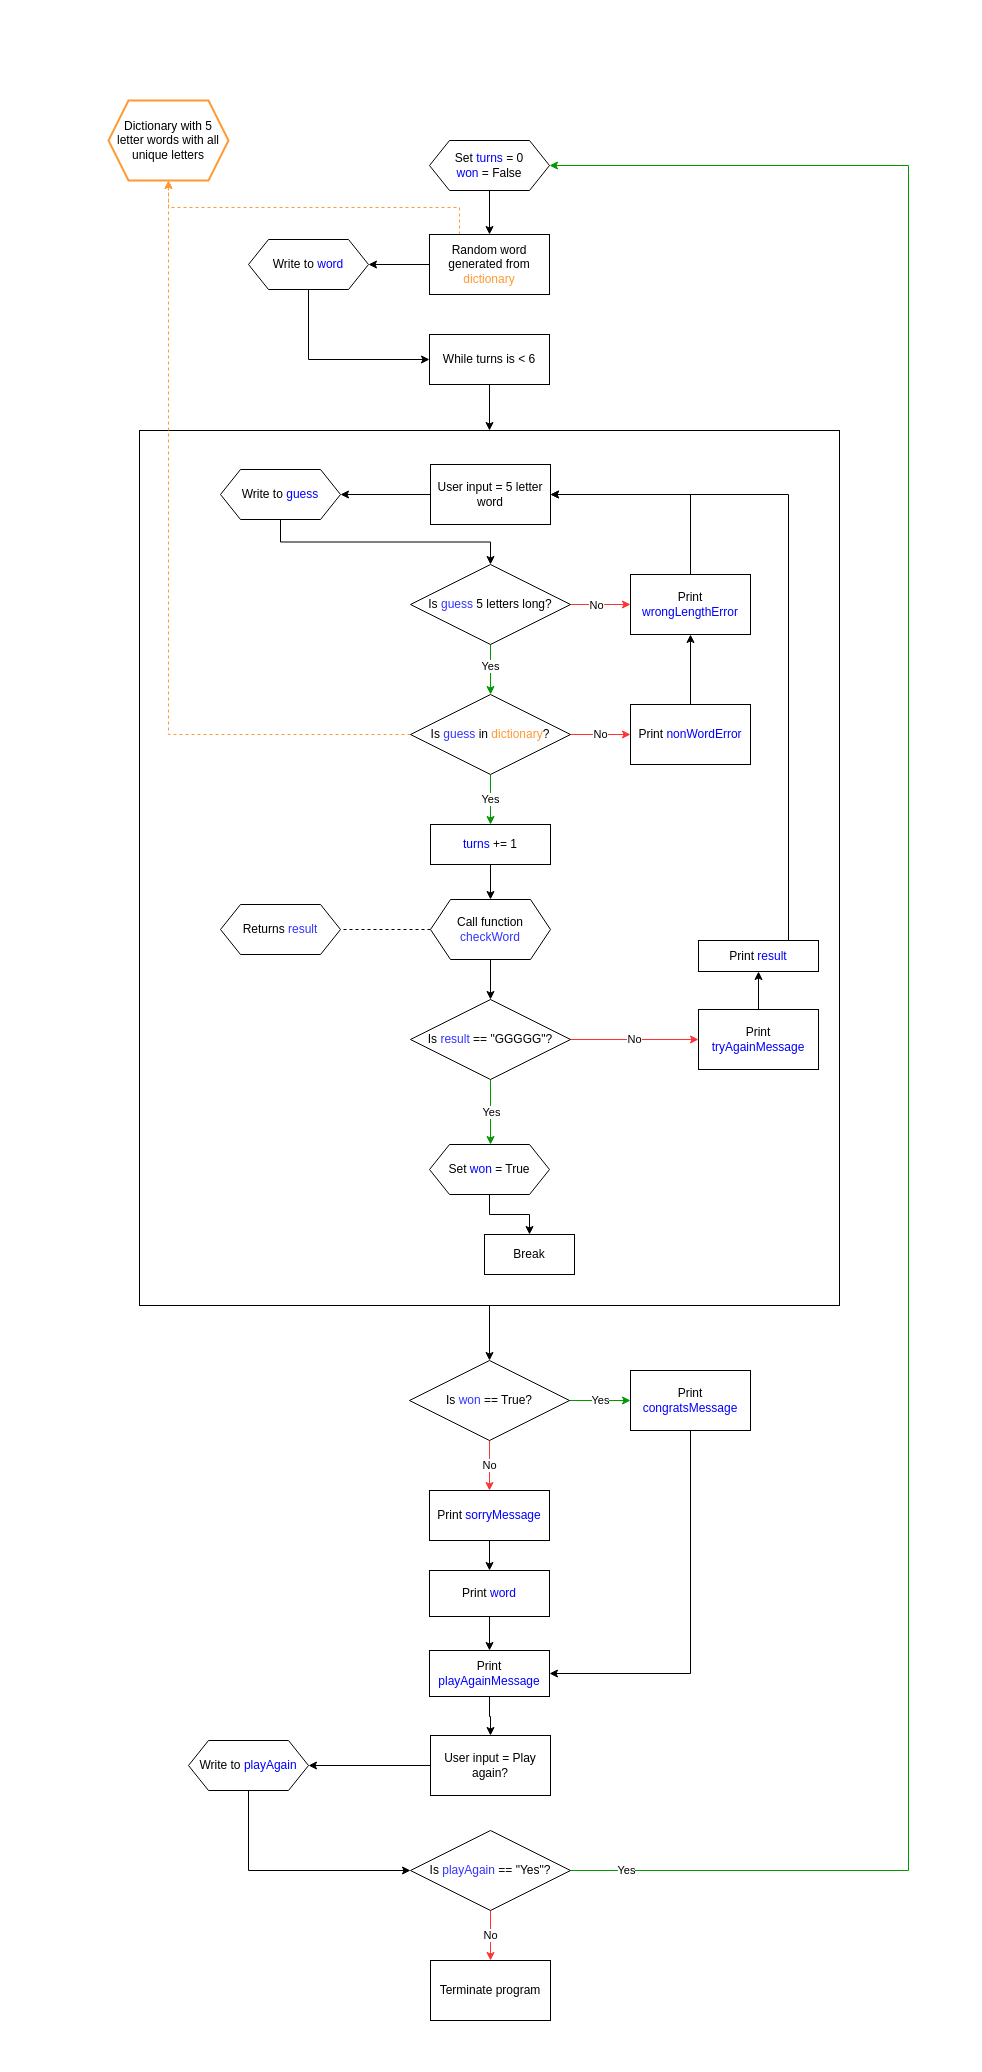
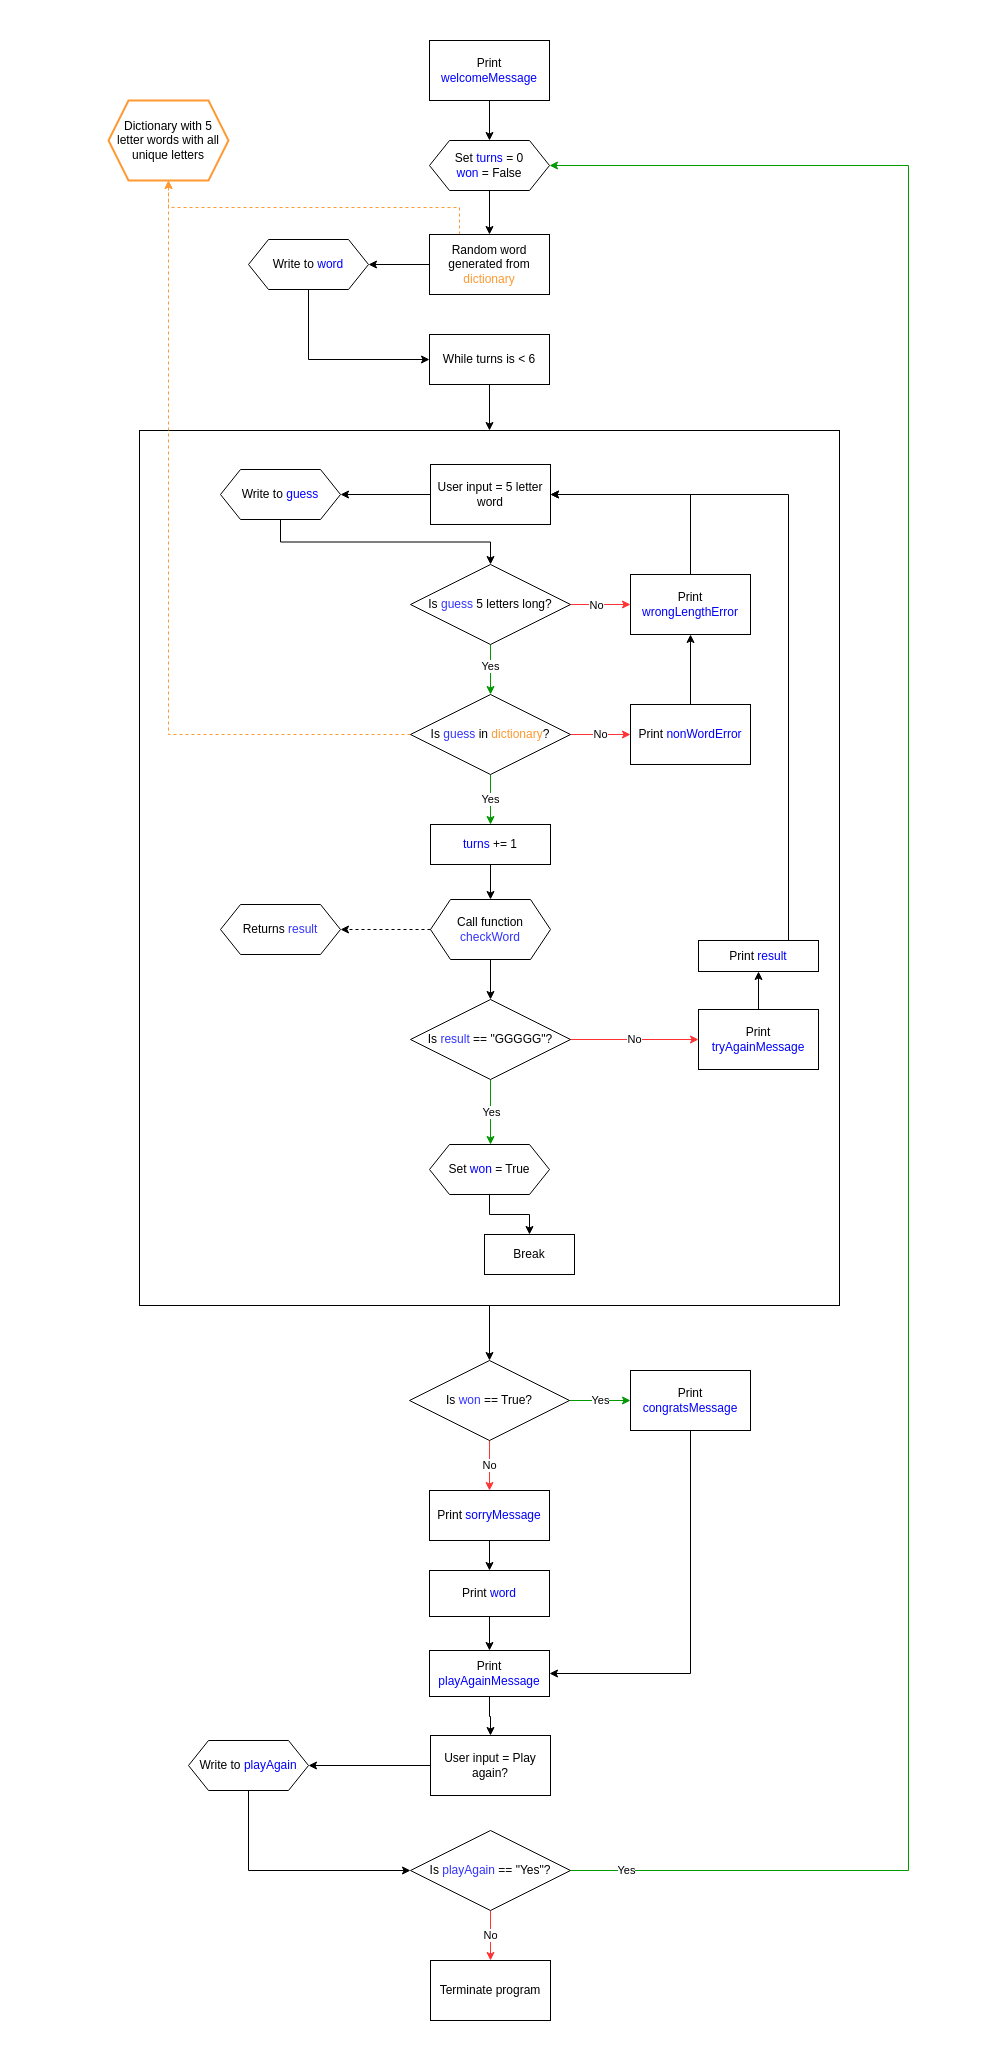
node "Print welcomeMessage": added
edge "Print welcomeMessage" -> "Set turns = 0 won = False": added
edge "Returns result" -- "Call function checkWord": arrowhead none -> classic
